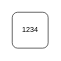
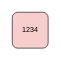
node "1234": fillcolor #ffffff -> #f8cecc
